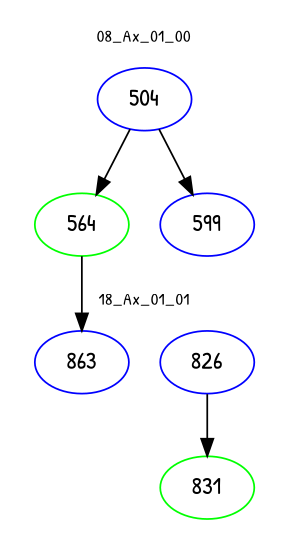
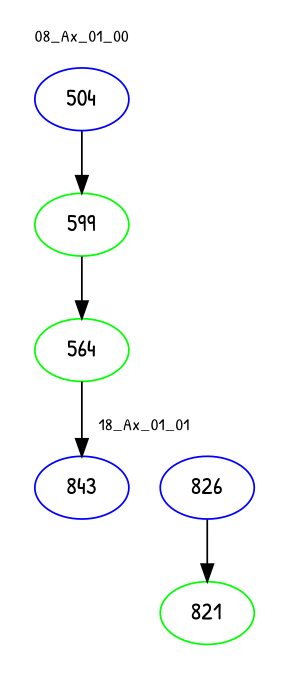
edge "504" -> "564": now "599" -> "564"
node "599": color blue -> green
node "863": label "863" -> "843"
node "831": label "831" -> "821"
